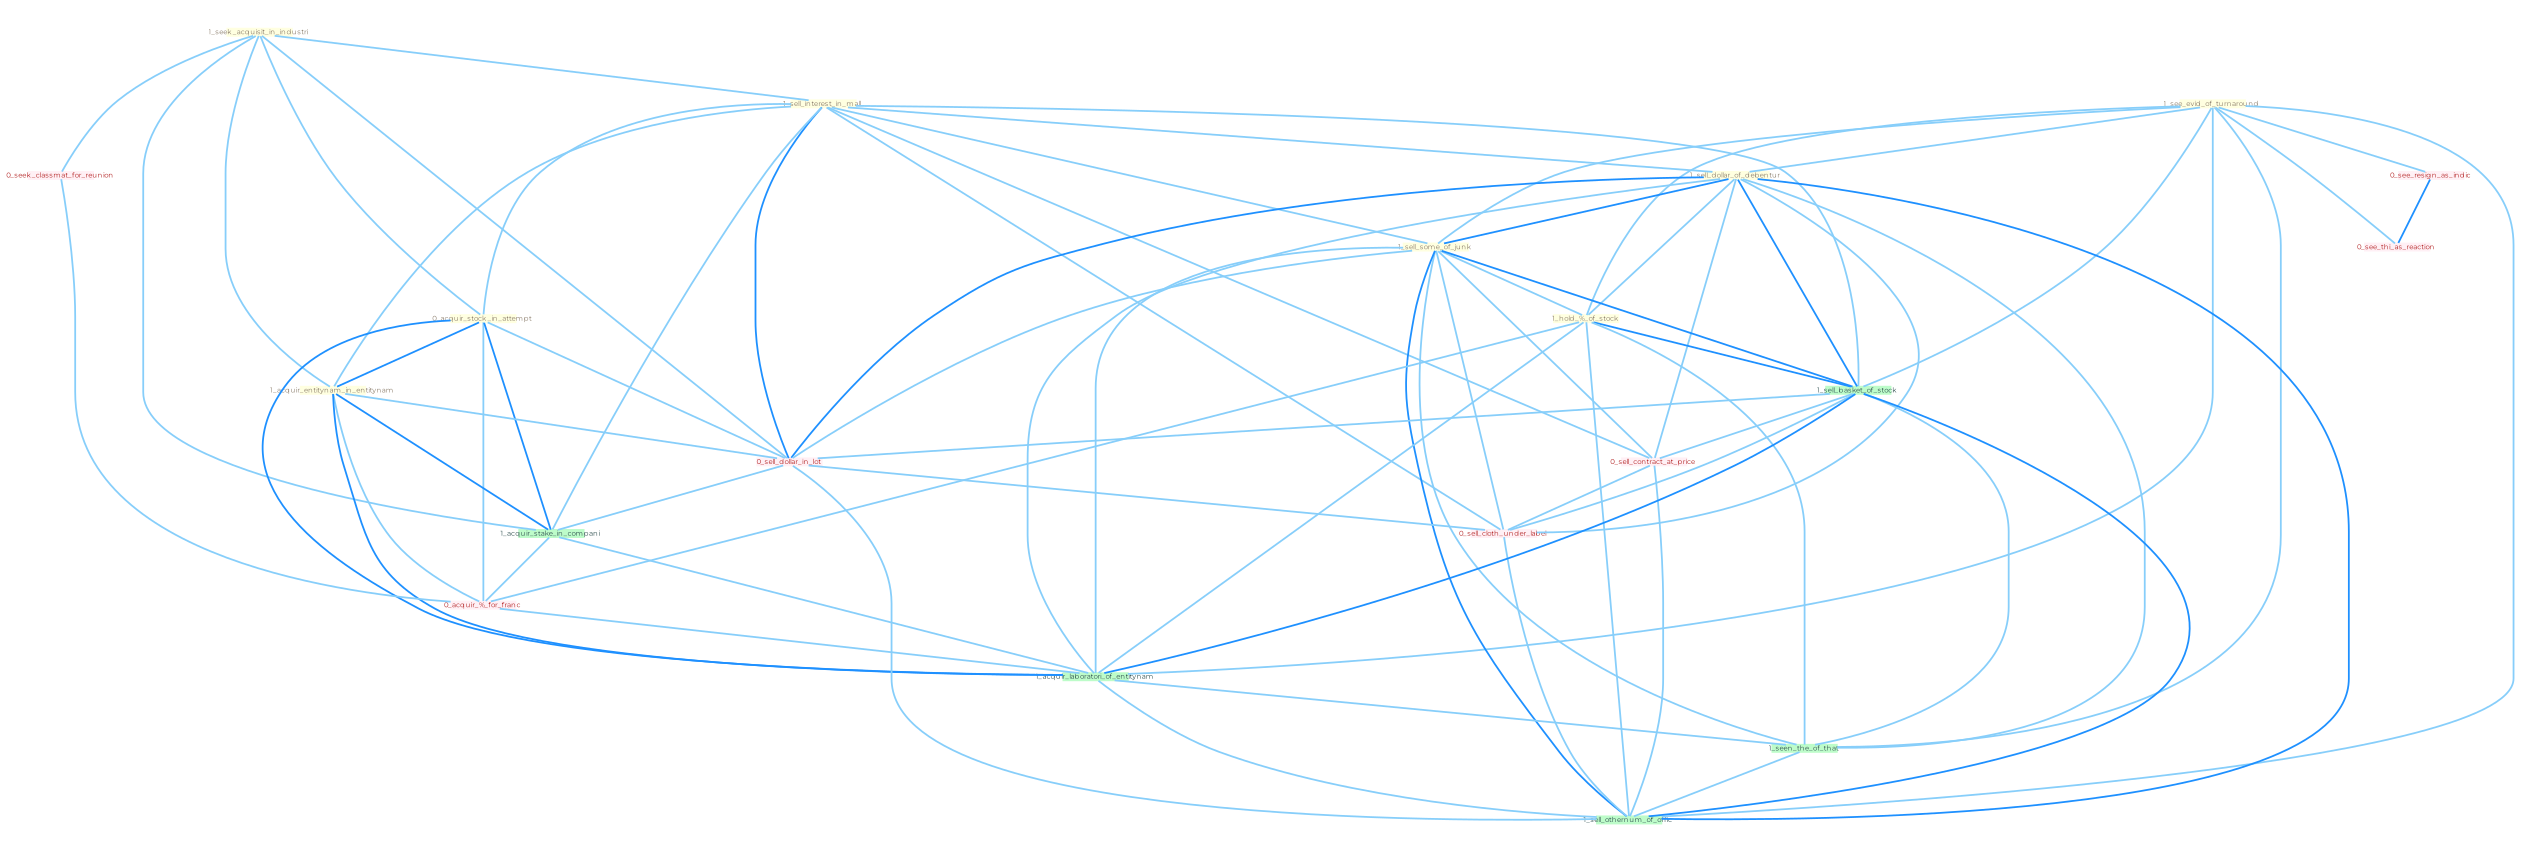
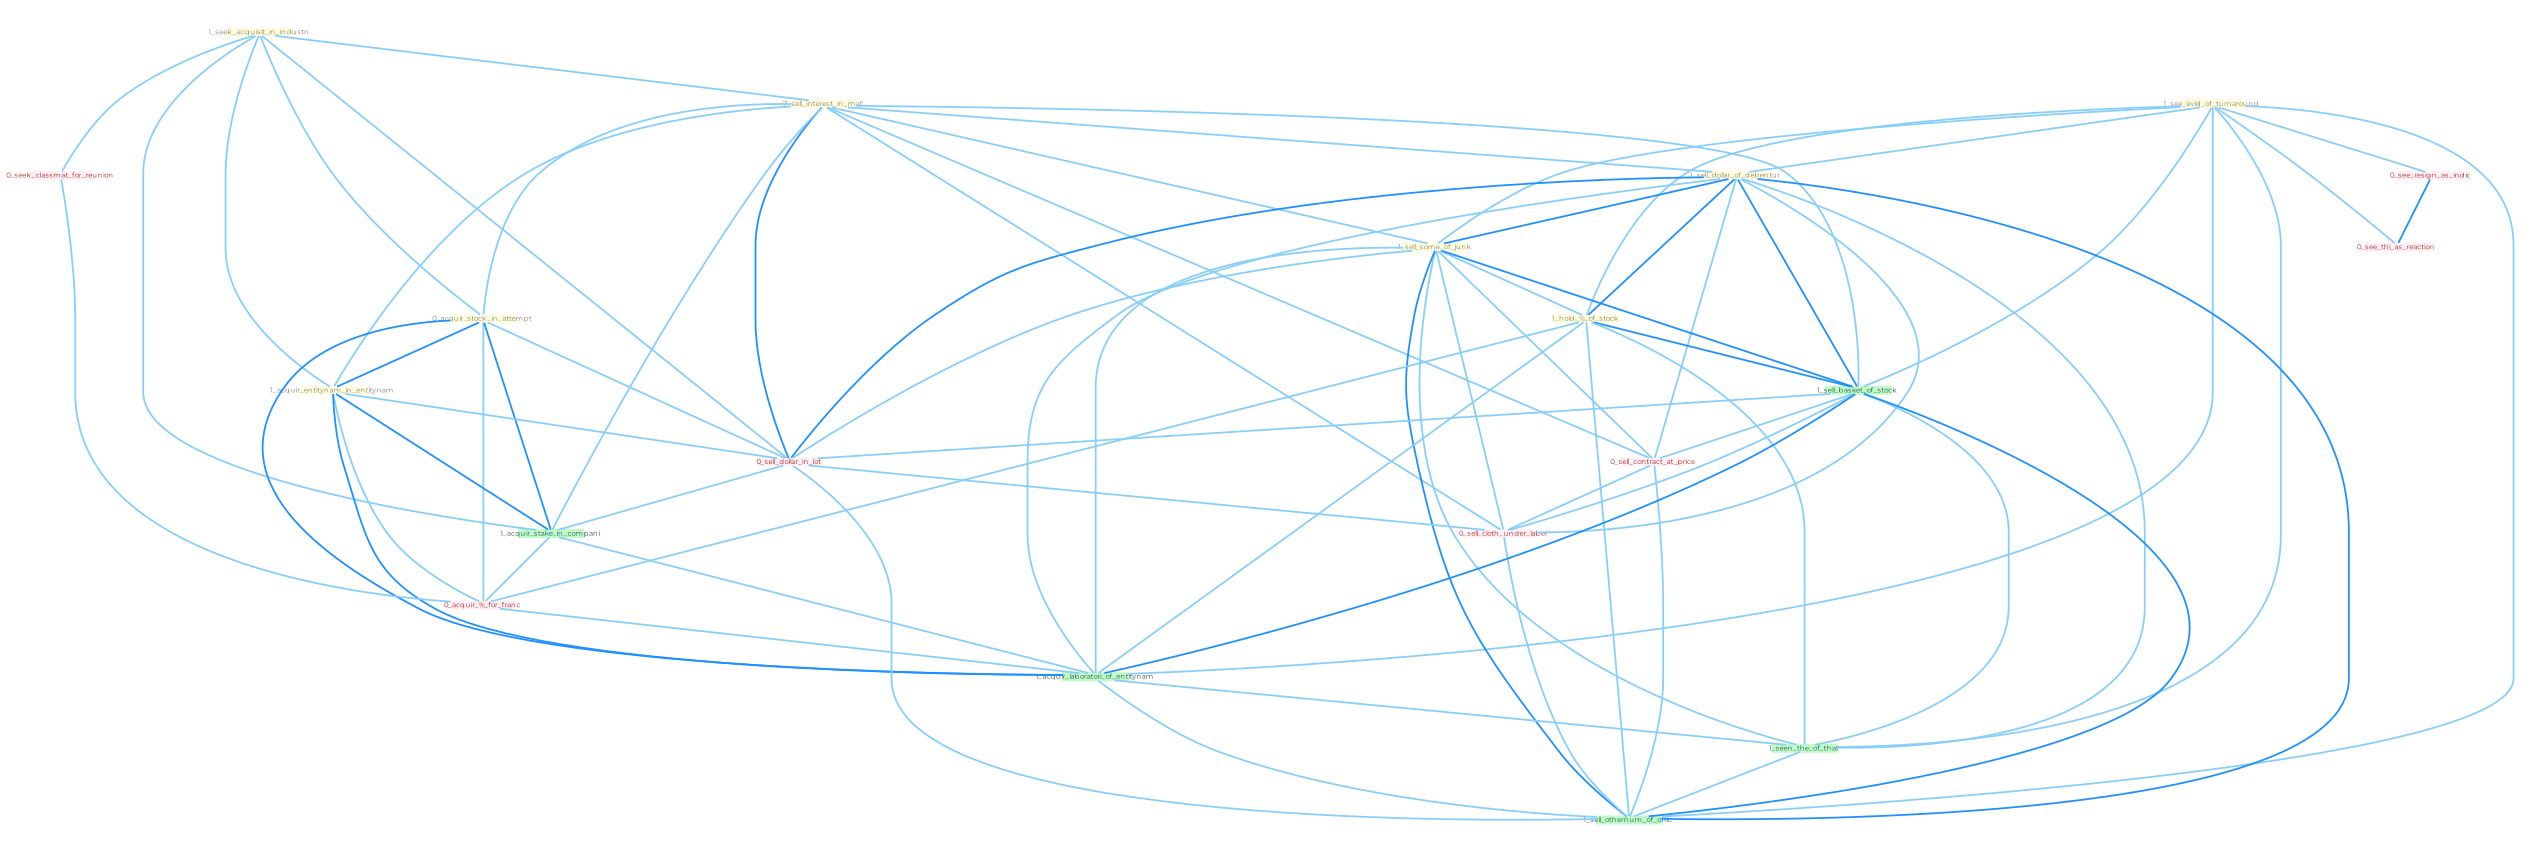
node "1_sell_interest_in_mall": label "1_sell_interest_in_mall" -> "7_sell_interest_in_mall"
edge "1_sell_dollar_of_debentur" -- "1_hold_%_of_stock": color #87cefa -> #1e90ff
